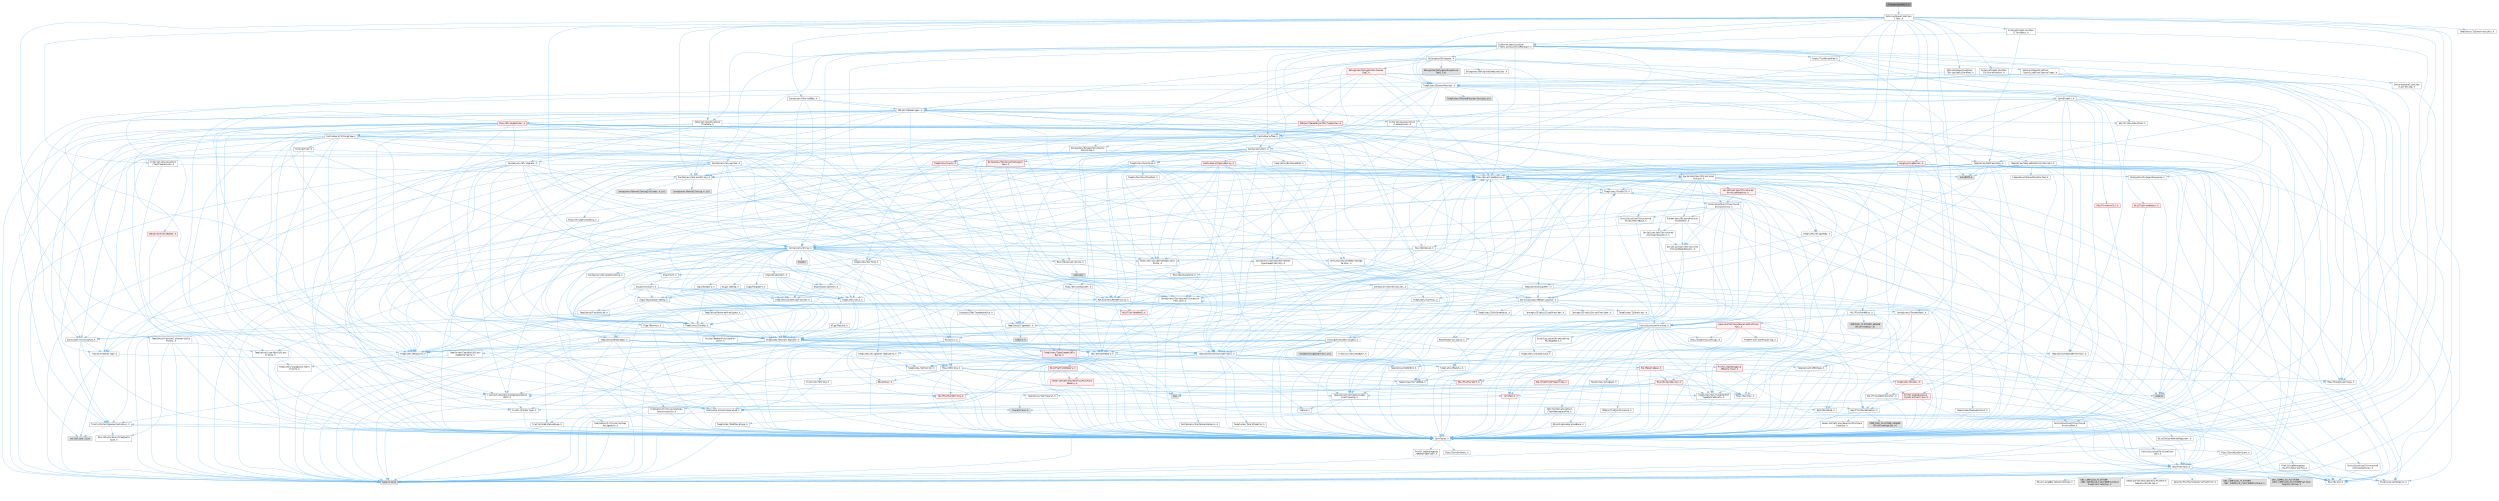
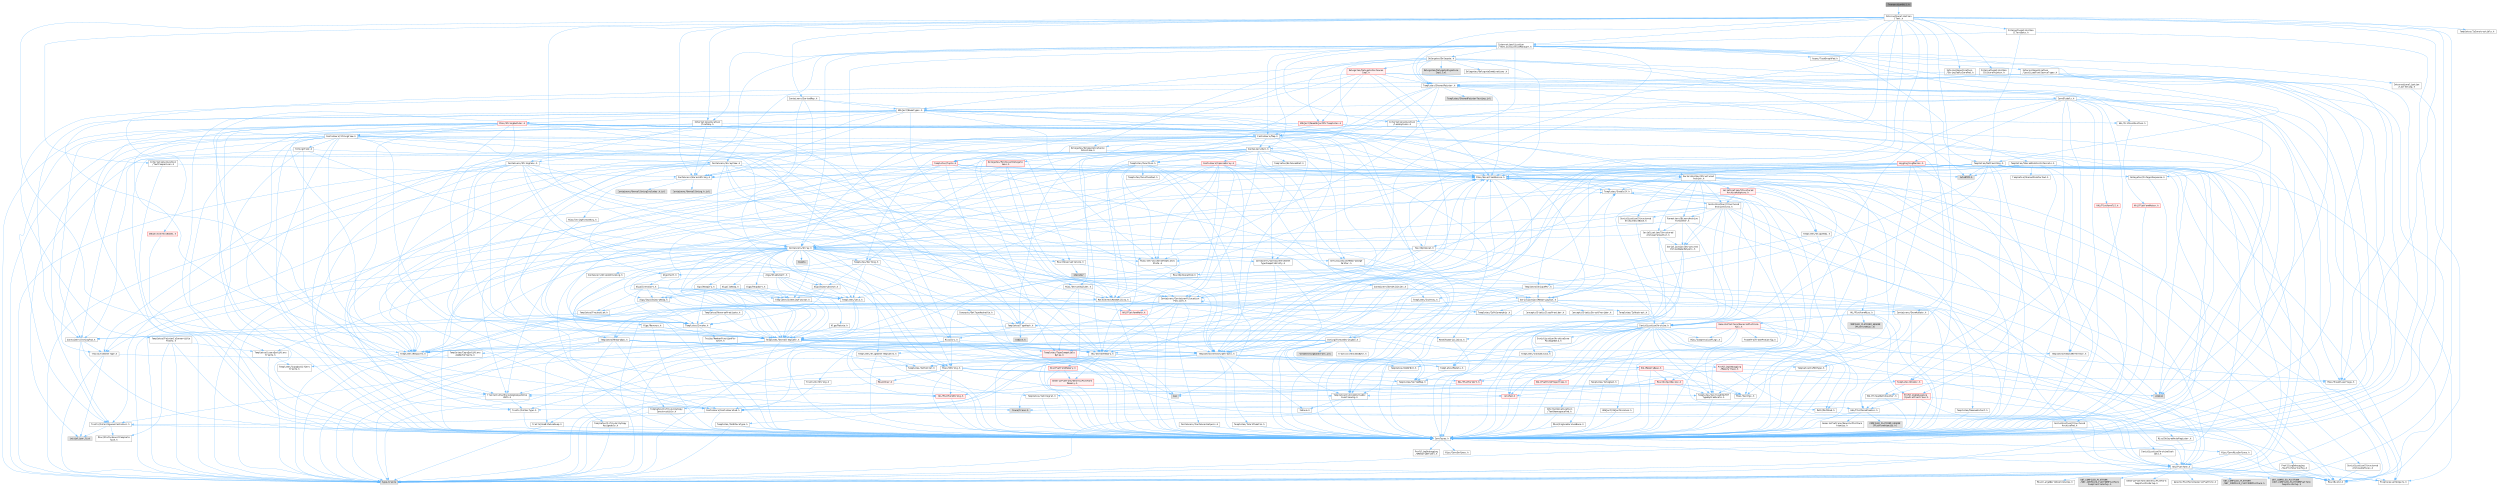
edge "Internationalization /Text.h" -> "Templates/UnrealTypeTraits.h": added
edge "Templates/IsPolymorphic.h" -> "Math/NumericLimits.h": now "Containers/ContainerAllocation Policies.h" -> "Math/NumericLimits.h"
